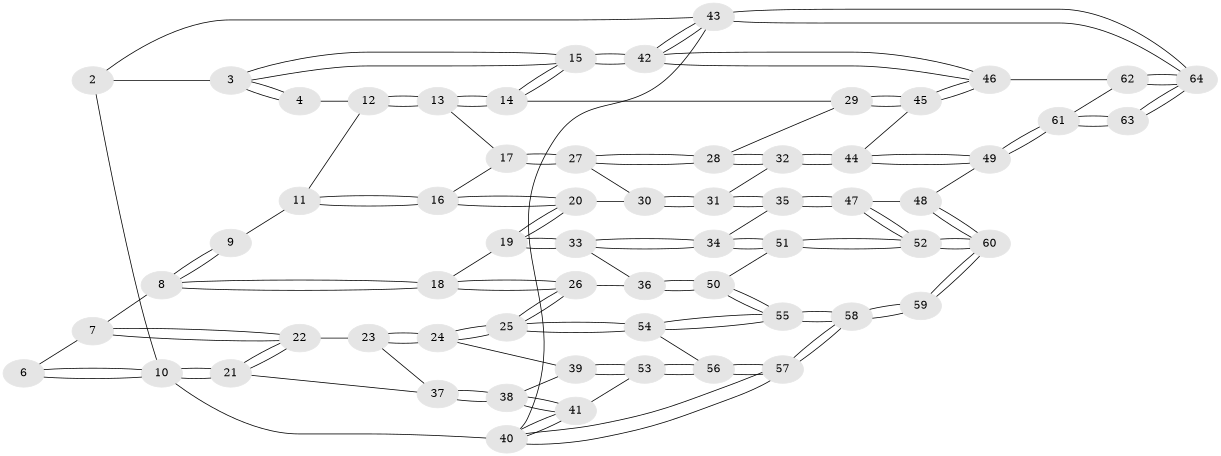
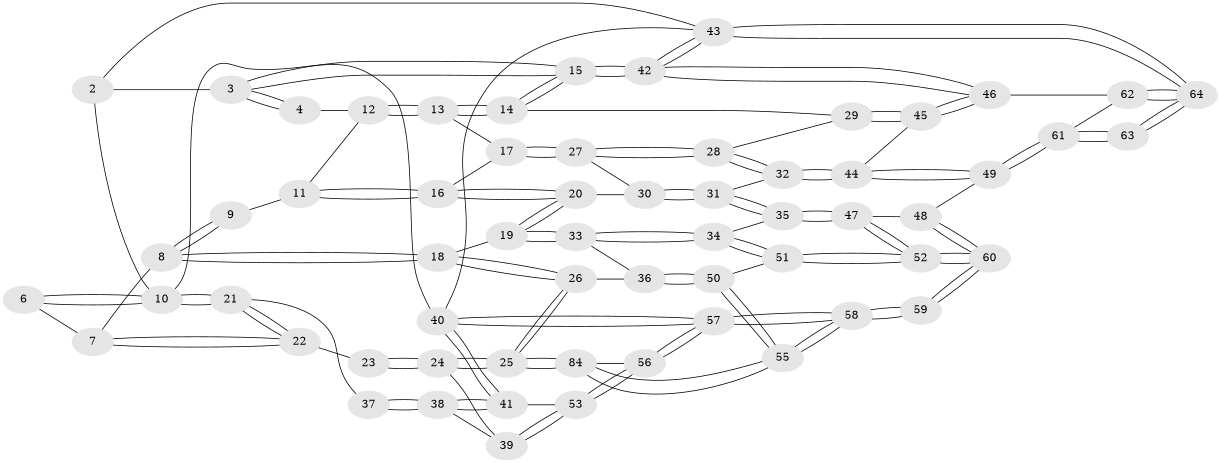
node "54": label "54" -> "84"
edge "23" -- "37": removed
